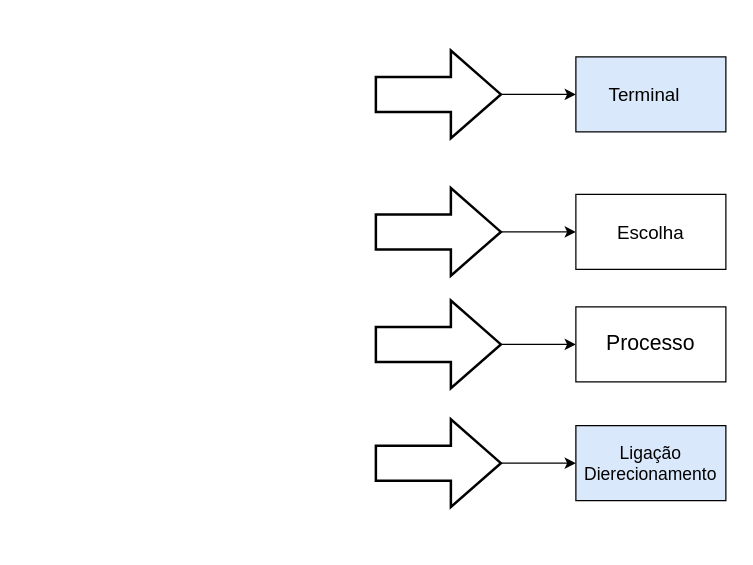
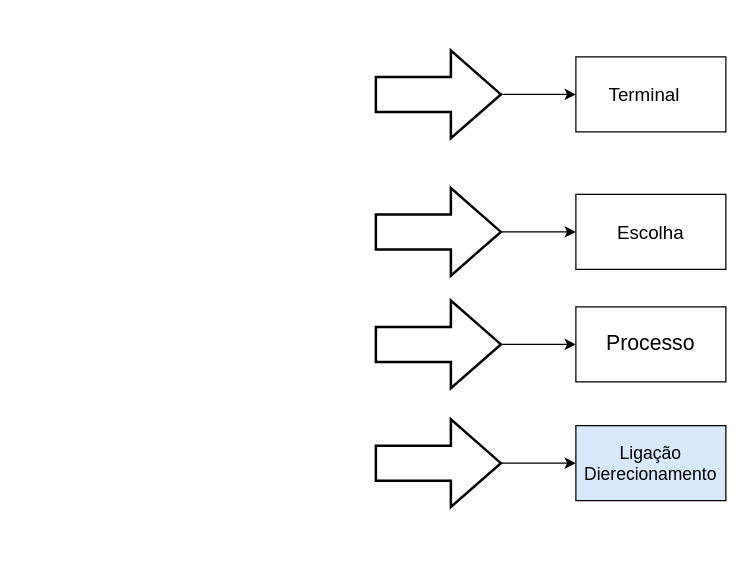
node "Terminal": fillcolor #dae8fc -> #ffffff
